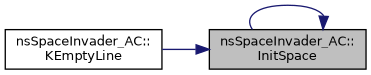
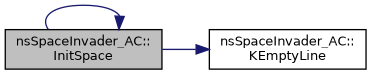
edge "nsSpaceInvader_AC:: KEmptyLine" -> "nsSpaceInvader_AC:: InitSpace": reversed
